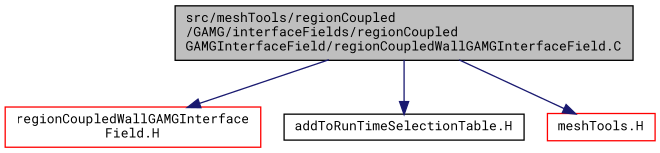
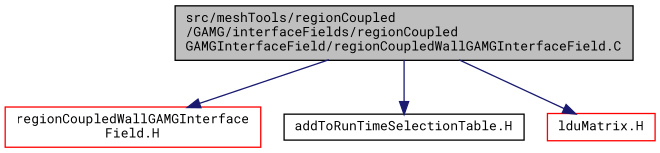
node "meshTools.H": label "meshTools.H" -> "lduMatrix.H"
